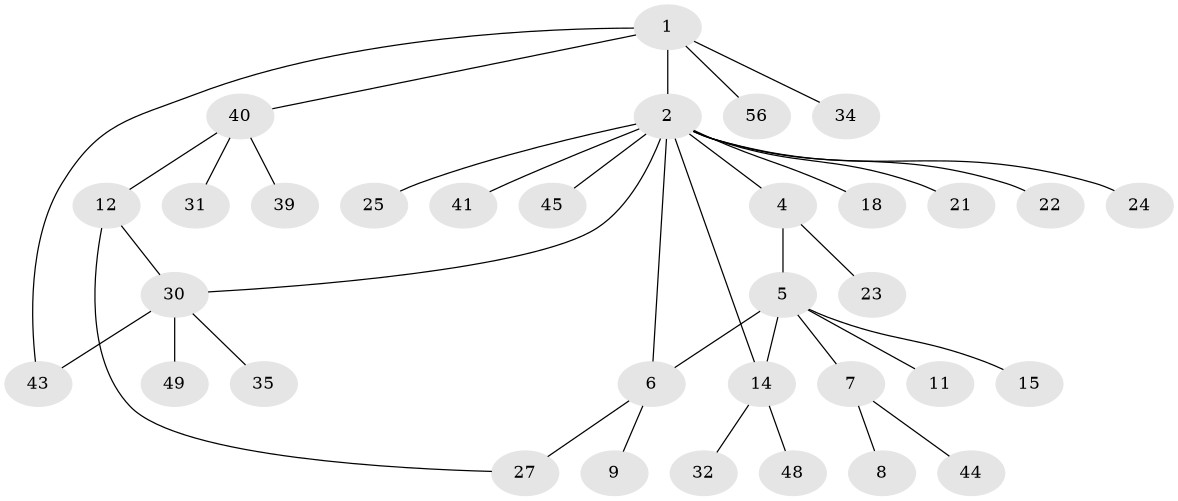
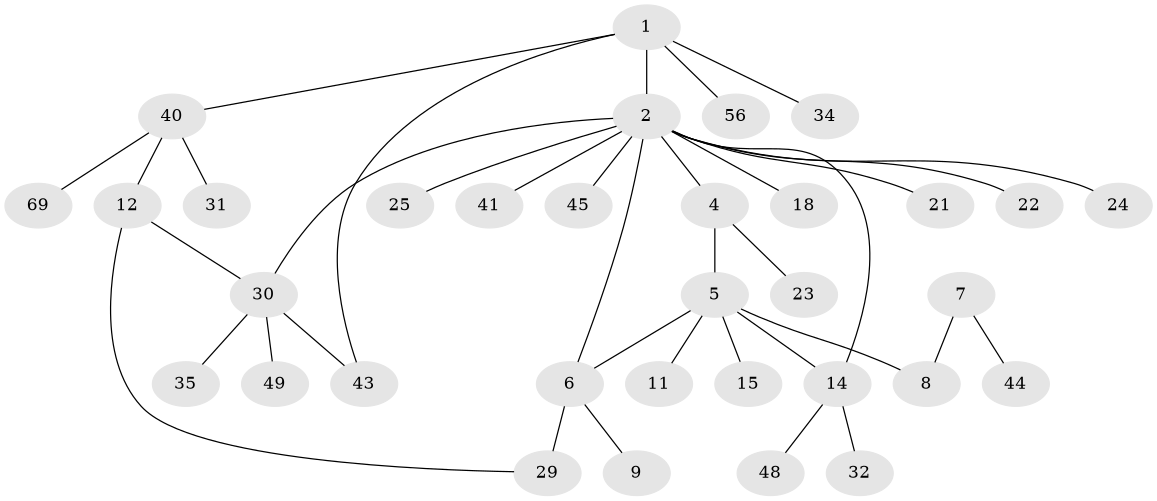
node "39": label "39" -> "69"
edge "5" -- "7": now "5" -- "8"
node "27": label "27" -> "29"
